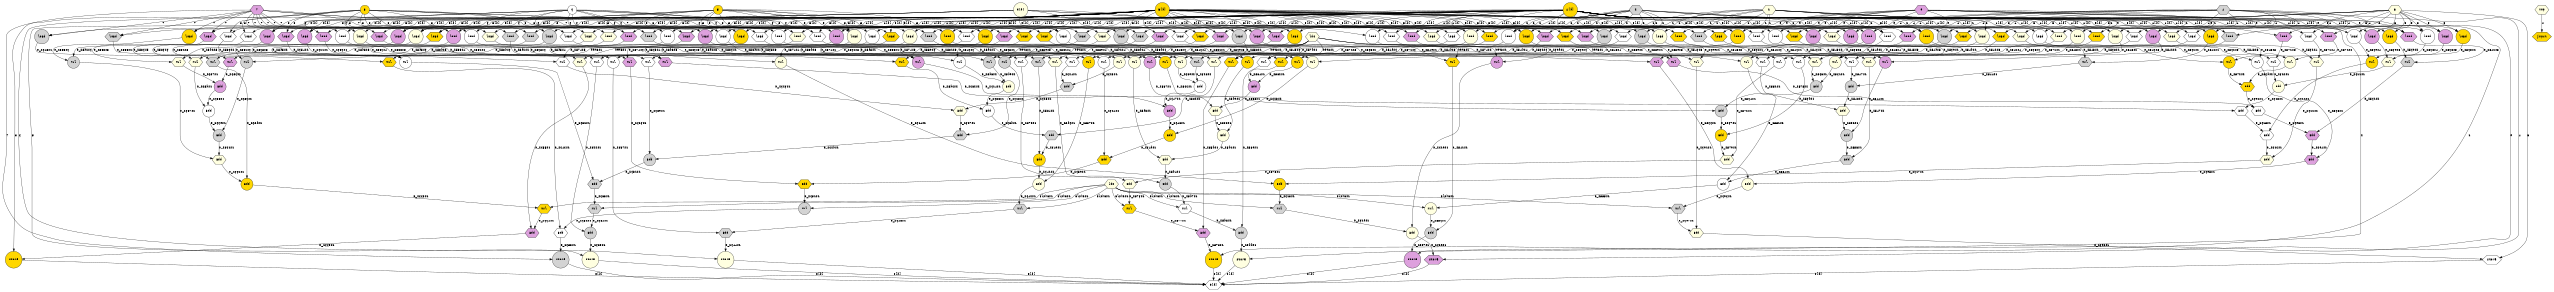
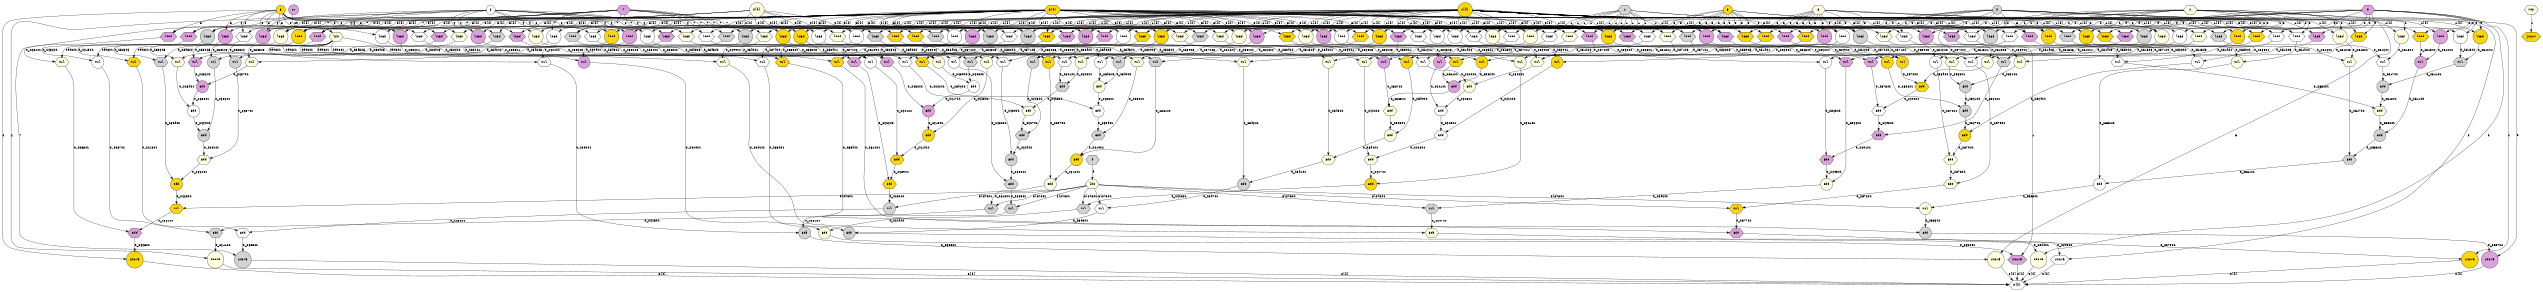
node "10": added
node "B[9]": shape circle -> hexagon
node "2": shape hexagon -> circle
node "9": added
